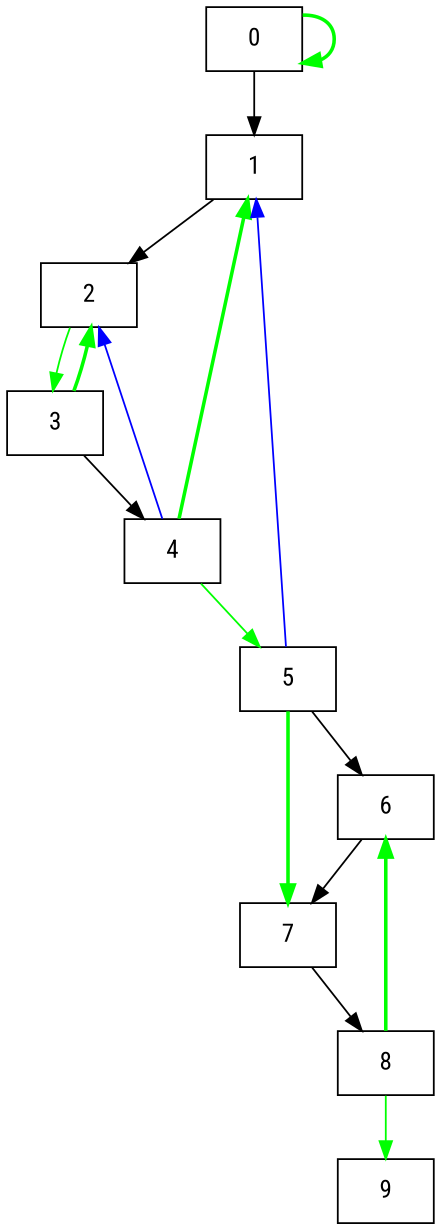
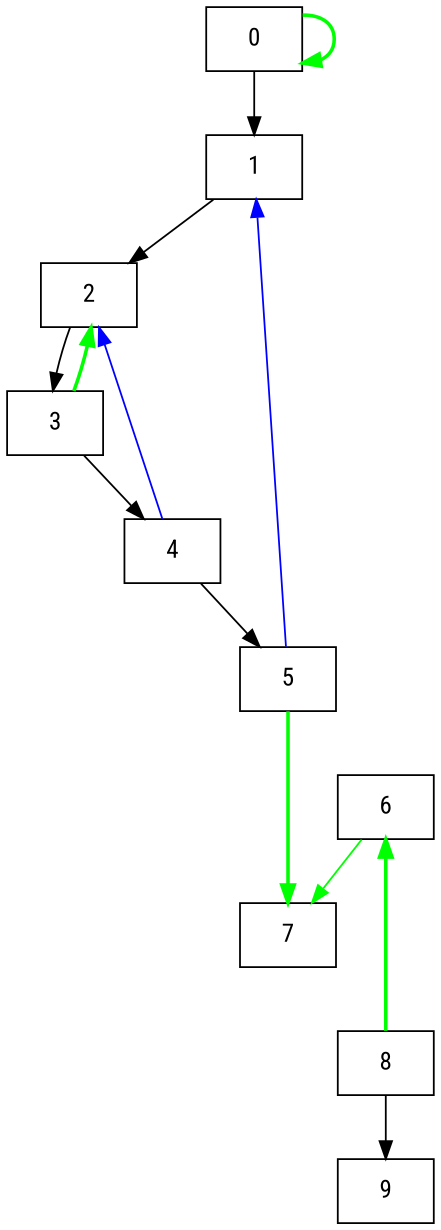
edge "2" -> "3": color green -> black
edge "4" -> "1": removed
edge "4" -> "5": color green -> black
edge "5" -> "6": removed
edge "6" -> "7": color black -> green
edge "7" -> "8": removed
edge "8" -> "9": color green -> black
